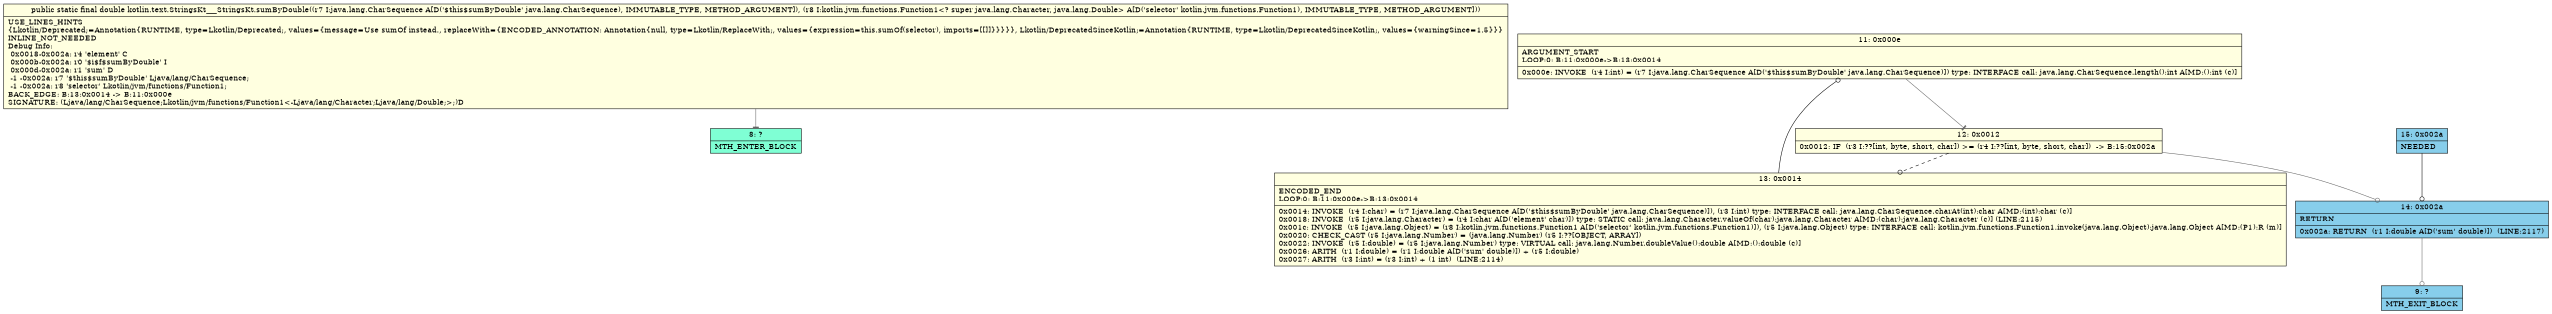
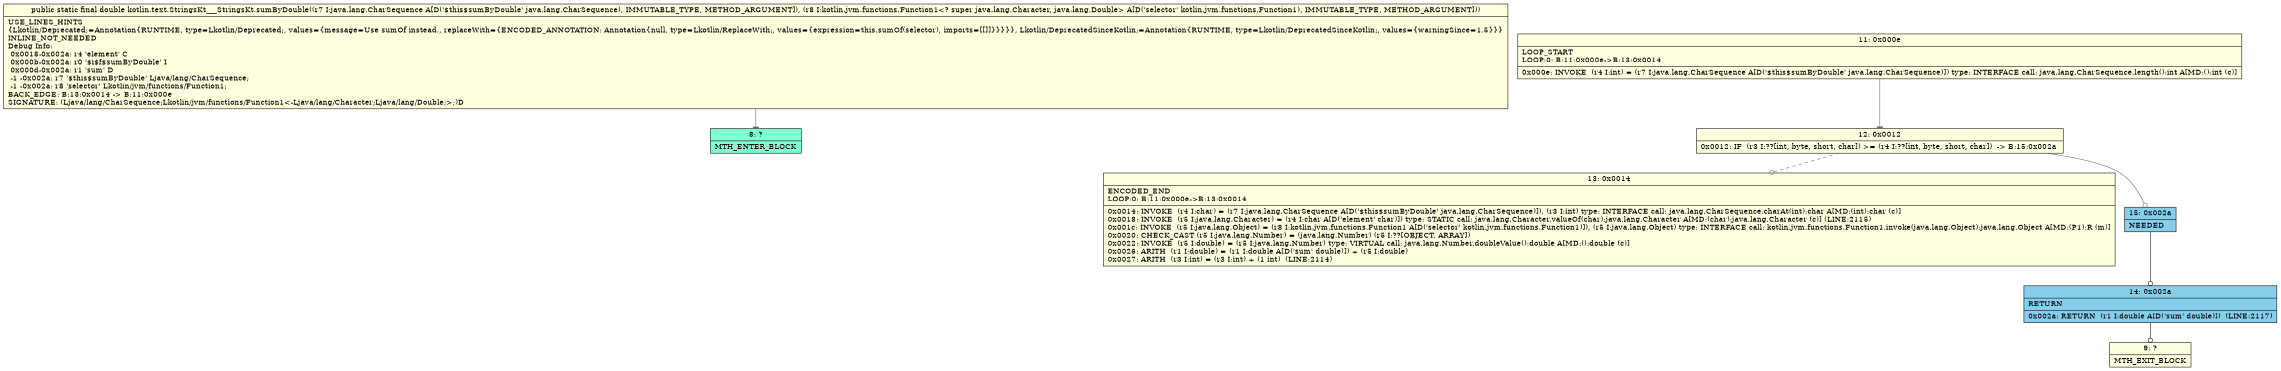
node "11: 0x000e": text "ARGUMENT_START" -> "LOOP_START"
edge "13: 0x0014" -> "11: 0x000e": removed
edge "12: 0x0012" -> "13: 0x0014": color black -> gray40
edge "12: 0x0012" -> "14: 0x002a": now "12: 0x0012" -> "15: 0x002a"
edge "14: 0x002a" -> "9: ?": color gray40 -> black
node "9: ?": fillcolor skyblue -> lightyellow
